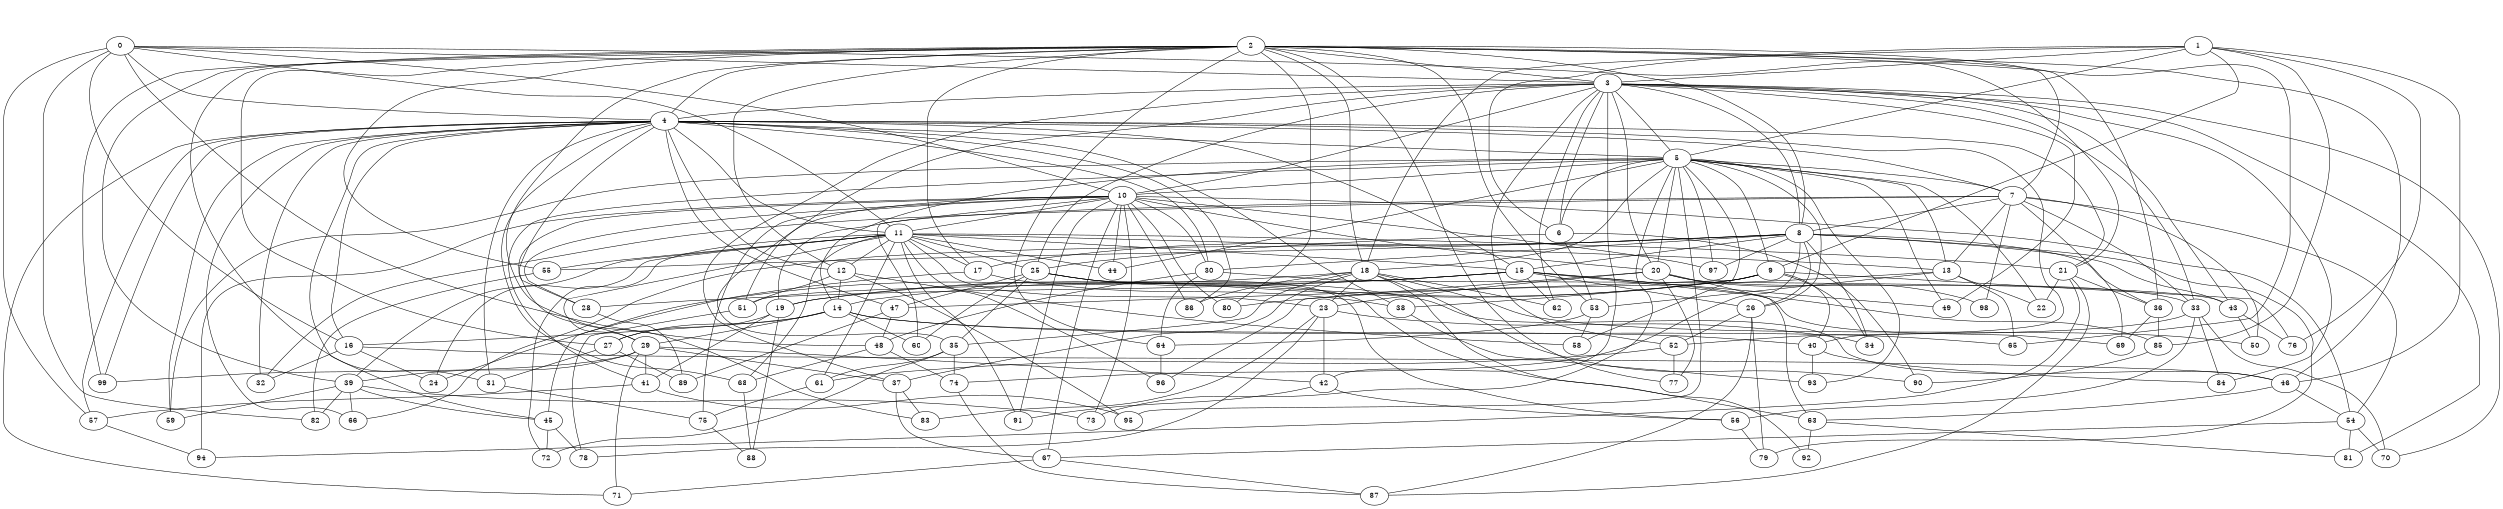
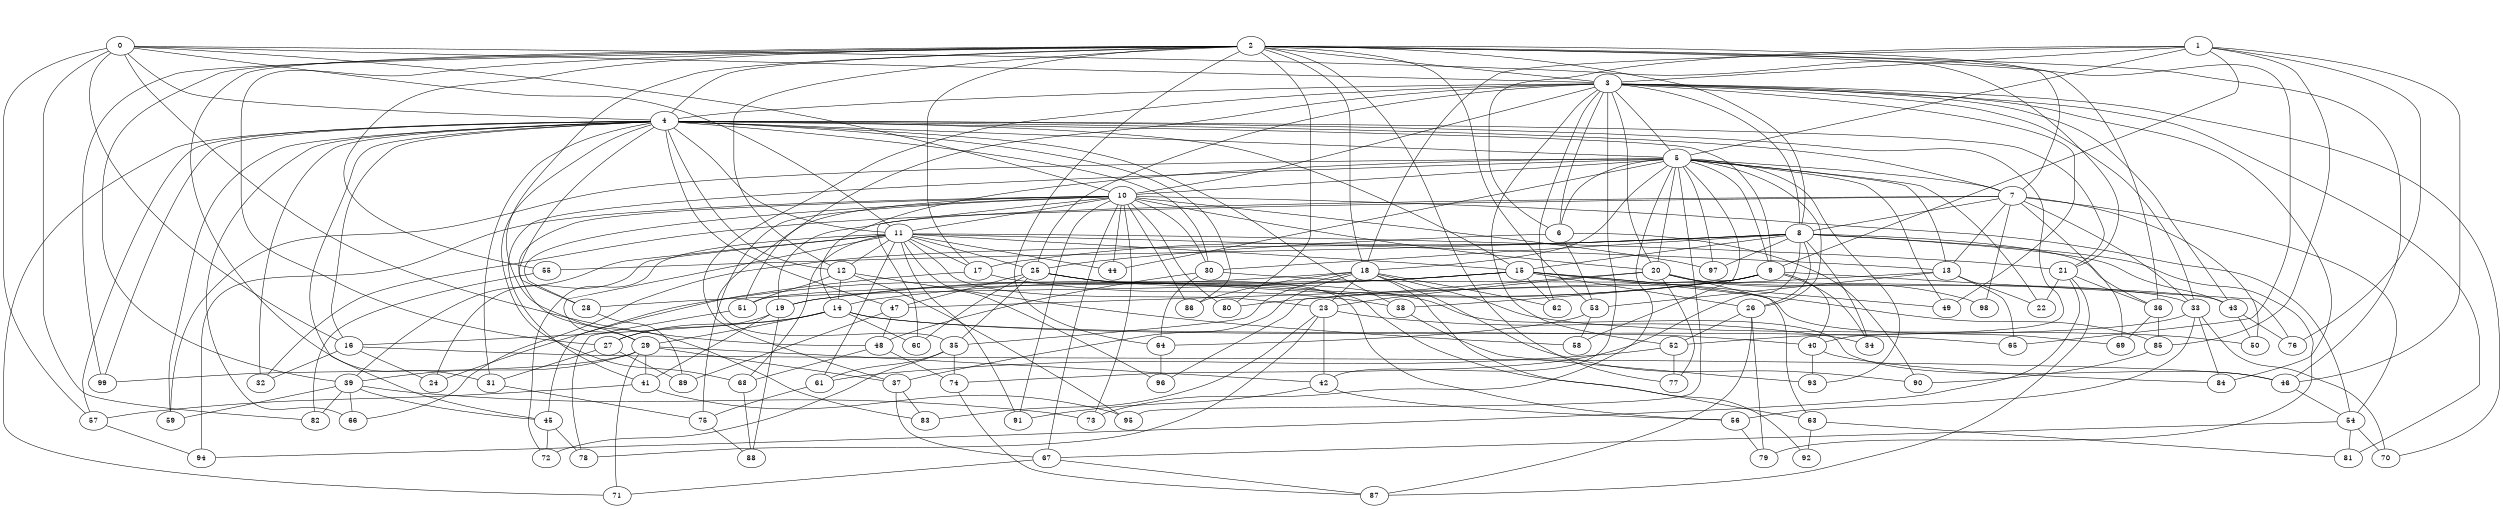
edge "4" -- "9": added
edge "11" -- "55": removed
edge "46" -- "63": removed
